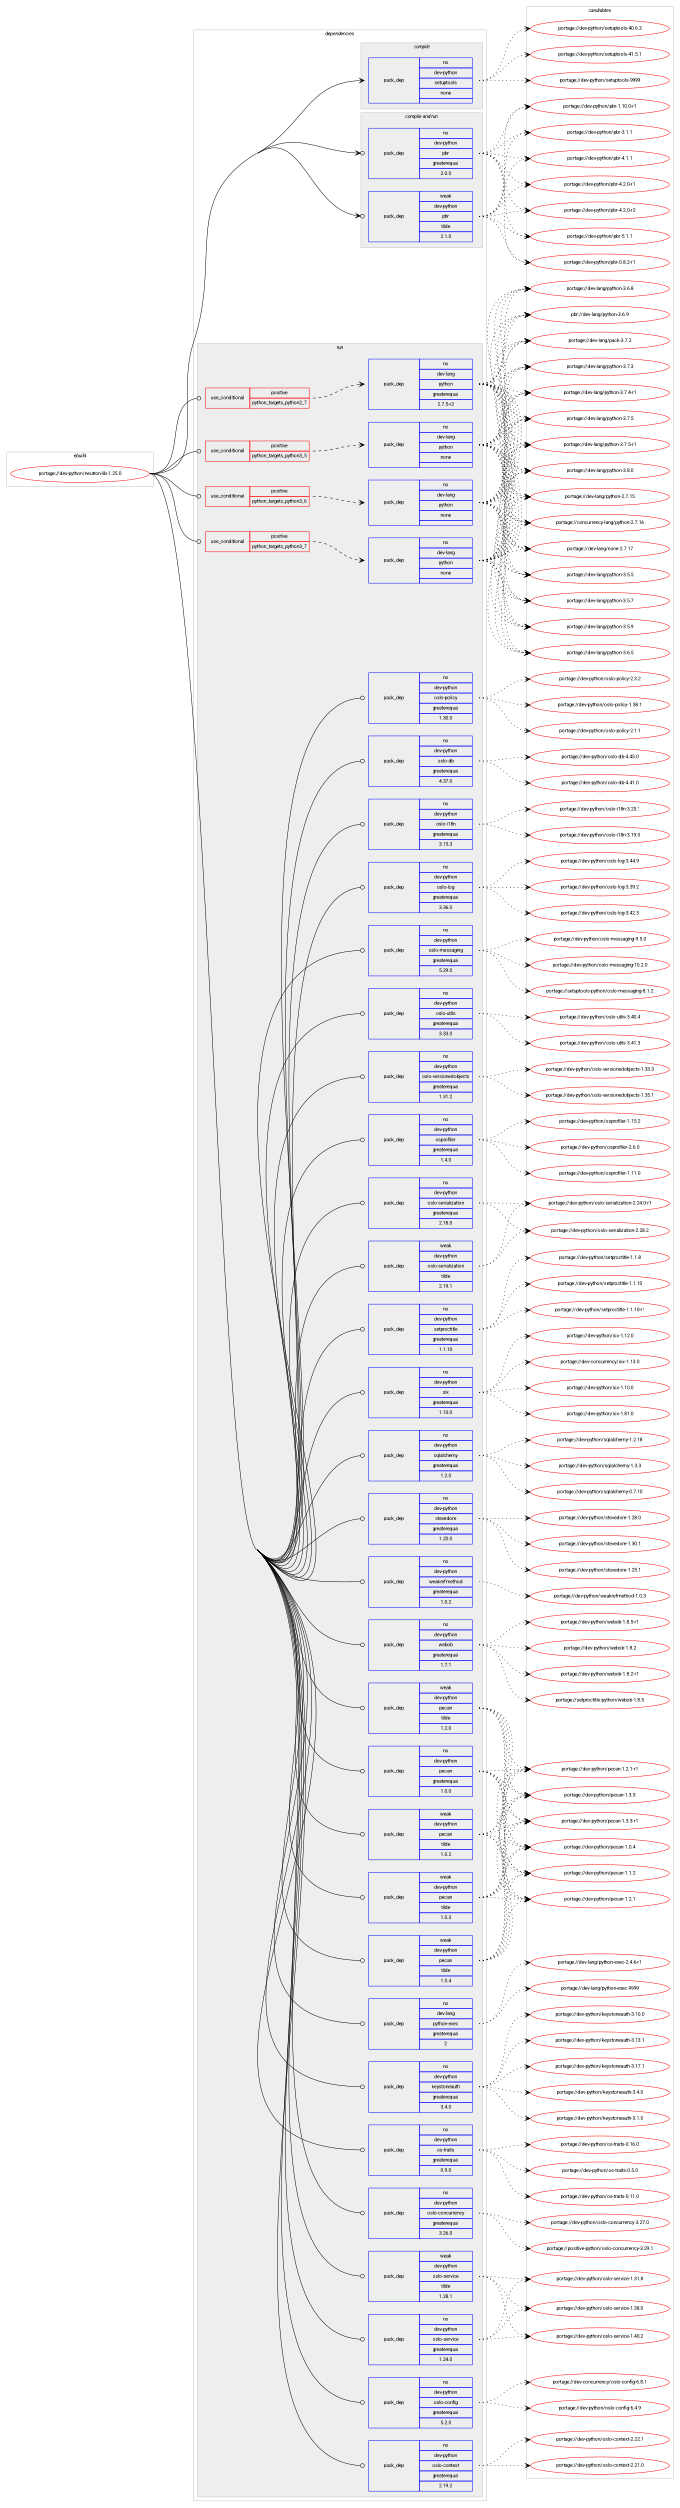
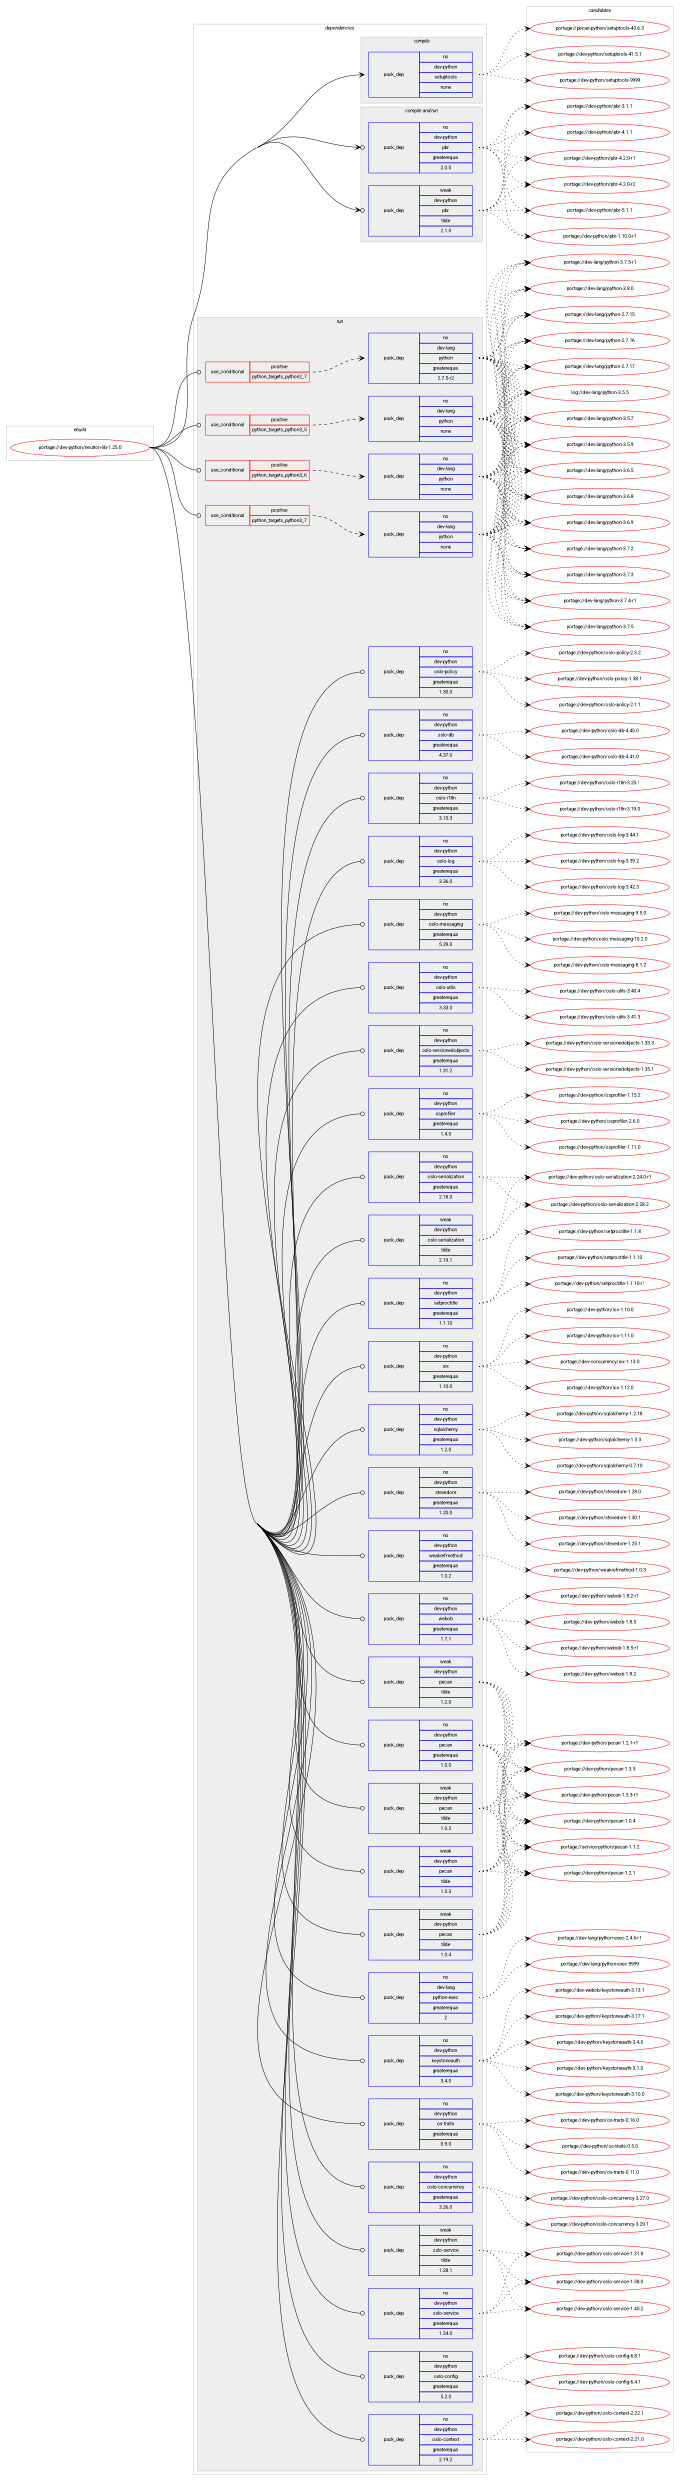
node "portage://dev-python/setuptools-40.6.3": label "portage://dev-python/setuptools-40.6.3" -> "portage://pecan-python/setuptools-40.6.3"
node "portage://dev-python/pbr-0.8.2-r1": removed
node "pbr://dev-lang/python-3.6.9": label "pbr://dev-lang/python-3.6.9" -> "portage://dev-lang/python-3.6.9"
node "portage://dev-lang/pack-3.7.2": label "portage://dev-lang/pack-3.7.2" -> "portage://dev-lang/python-3.7.2"
node "portage://concurrency-lang/python-2.7.16": label "portage://concurrency-lang/python-2.7.16" -> "portage://dev-lang/python-2.7.16"
node "portage://dev-lang/none-2.7.17": label "portage://dev-lang/none-2.7.17" -> "portage://dev-lang/python-2.7.17"
node "portage://dev-lang/python-3.5.5": label "portage://dev-lang/python-3.5.5" -> "log://dev-lang/python-3.5.5"
node "portage://dev-python/oslo-log-3.44.9": label "portage://dev-python/oslo-log-3.44.9" -> "portage://dev-python/oslo-log-3.44.1"
node "portage://setuptools-python/oslo-messaging-8.1.2": label "portage://setuptools-python/oslo-messaging-8.1.2" -> "portage://dev-python/oslo-messaging-8.1.2"
node "portage://dev-python/six-1.81.0": label "portage://dev-python/six-1.81.0" -> "portage://dev-python/six-1.11.0"
node "portage://setproctitle-python/webob-1.8.5": label "portage://setproctitle-python/webob-1.8.5" -> "portage://dev-python/webob-1.8.5"
node "portage://dev-python/pecan-1.1.2": label "portage://dev-python/pecan-1.1.2" -> "portage://service-python/pecan-1.1.2"
node "portage://dev-python/keystoneauth-3.13.1": label "portage://dev-python/keystoneauth-3.13.1" -> "portage://dev-webob/keystoneauth-3.13.1"
node "portage://positive-python/oslo-concurrency-3.29.1": label "portage://positive-python/oslo-concurrency-3.29.1" -> "portage://dev-python/oslo-concurrency-3.29.1"
node "portage://dev-concurrency/oslo-config-6.8.1": label "portage://dev-concurrency/oslo-config-6.8.1" -> "portage://dev-python/oslo-config-6.8.1"
node "portage://dev-python/oslo-config-6.4.9": label "portage://dev-python/oslo-config-6.4.9" -> "portage://dev-python/oslo-config-6.4.1"
